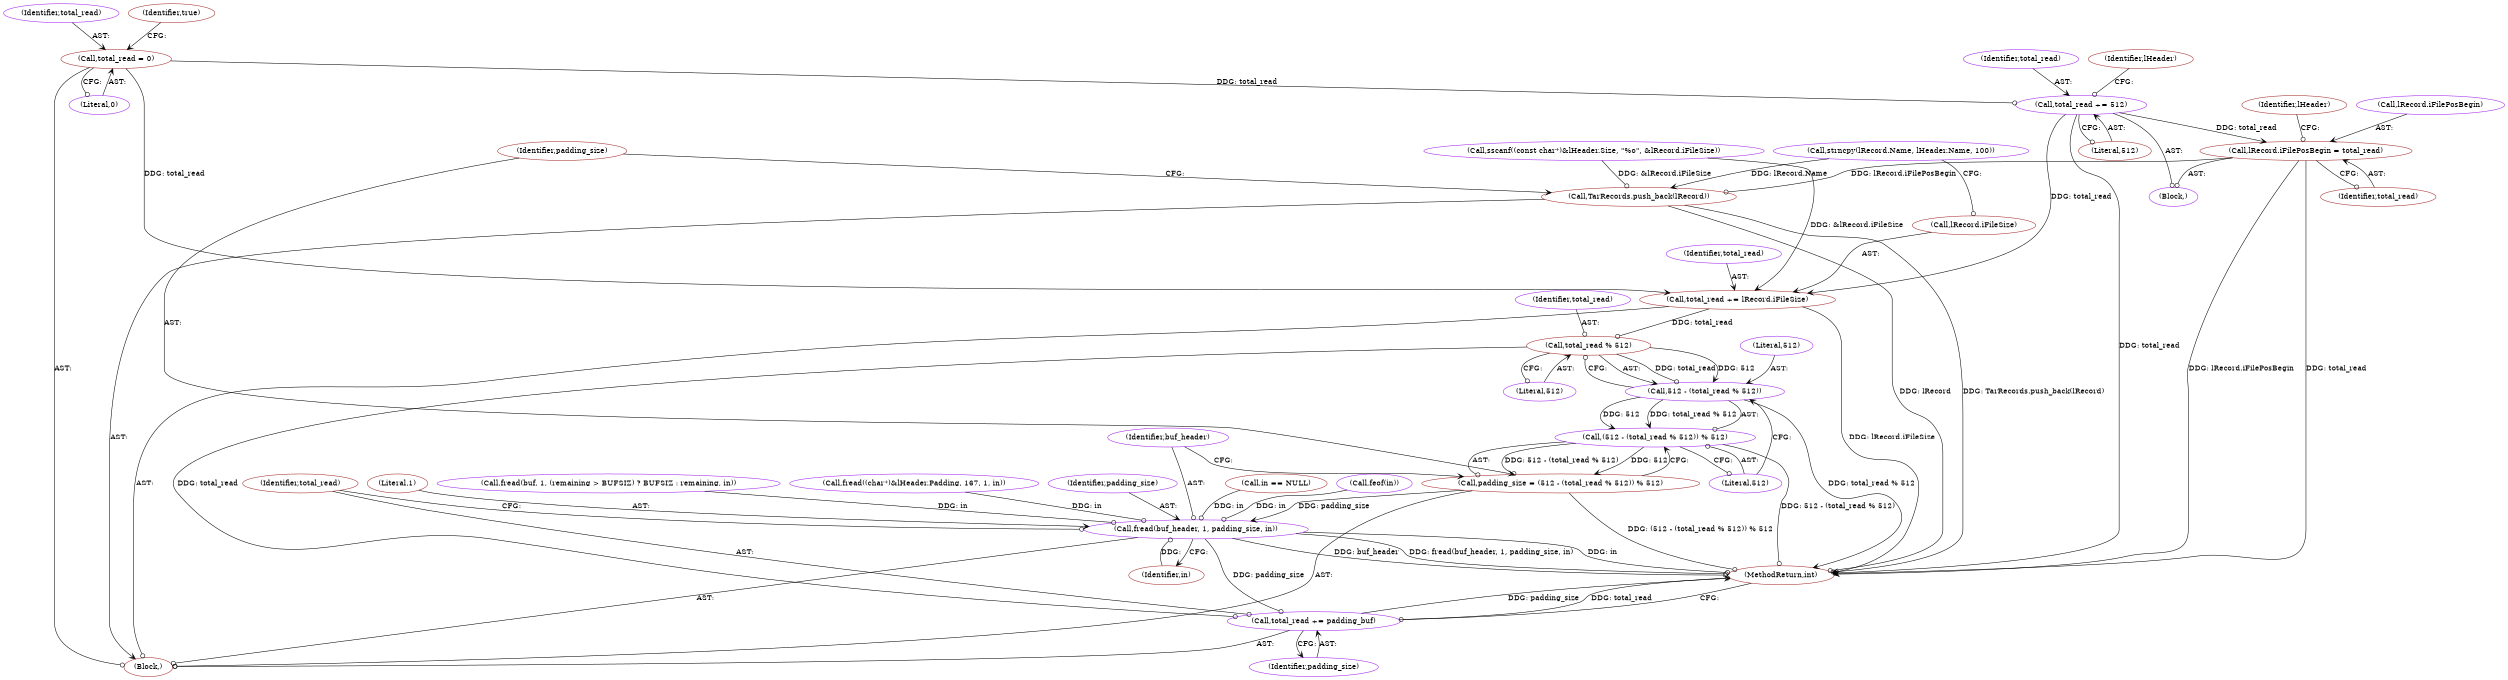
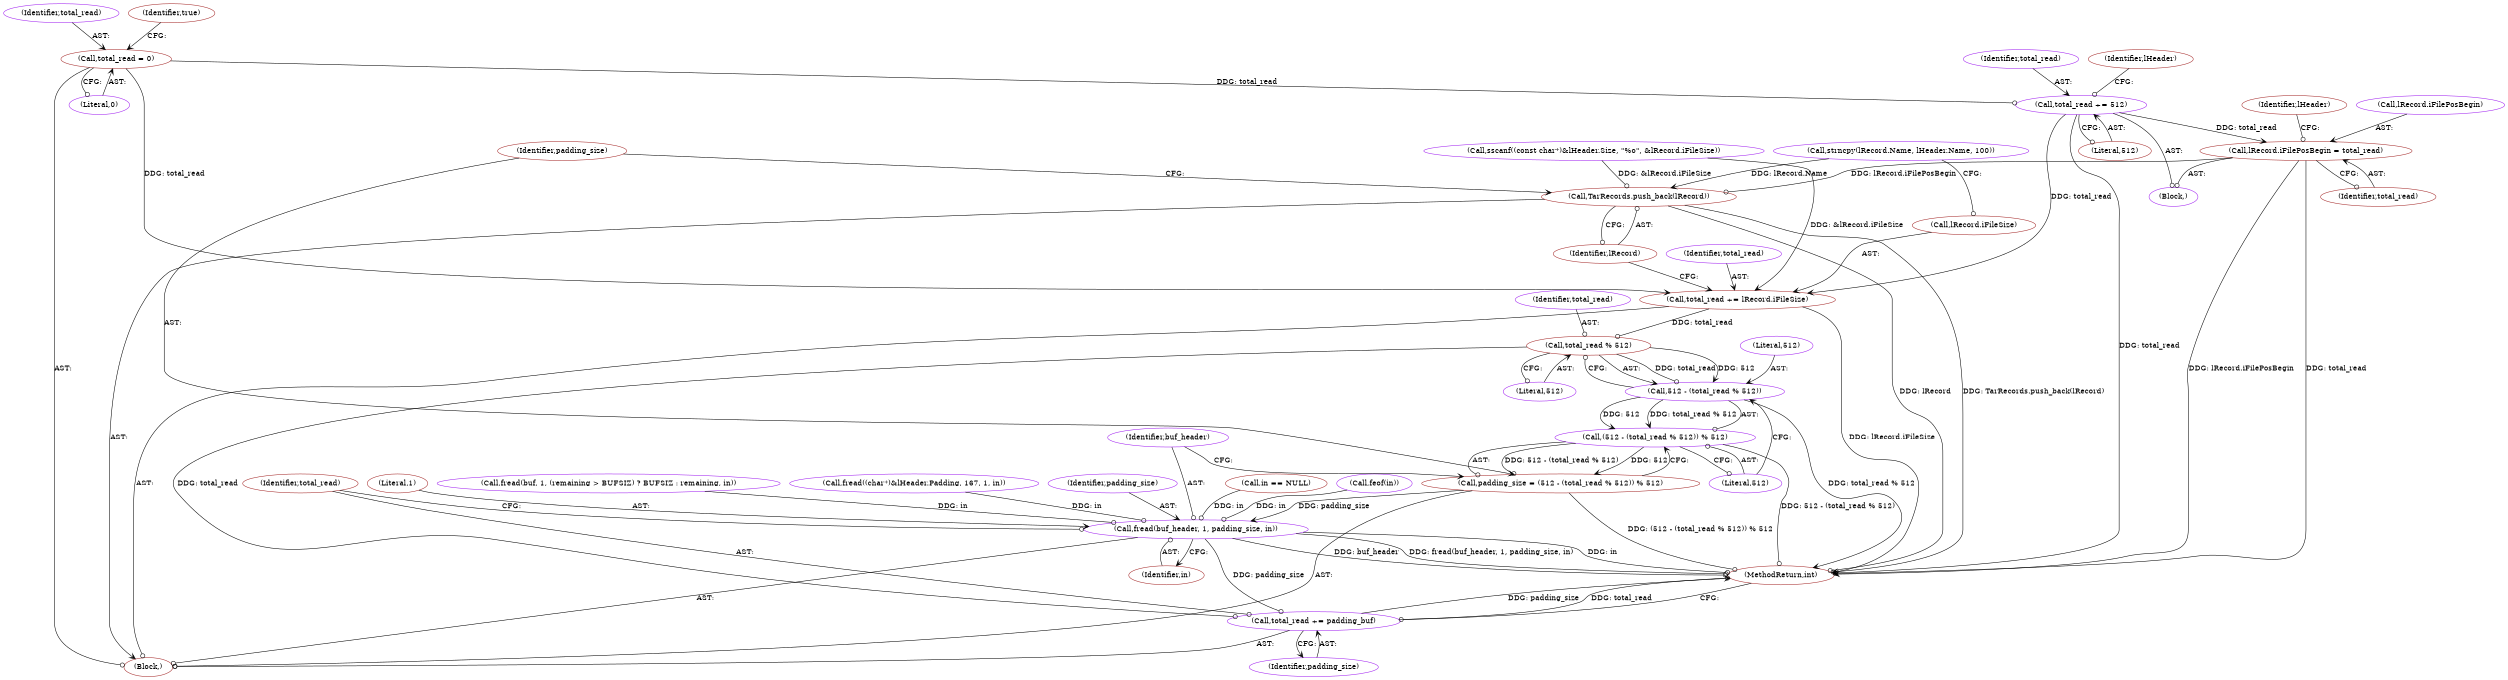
node "(Identifier,lRecord)": added
edge "(Identifier,in)" -> "(Call,fread(buf_header, 1, padding_size, in))": label "DDG: " -> "AST: "
